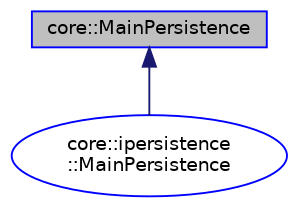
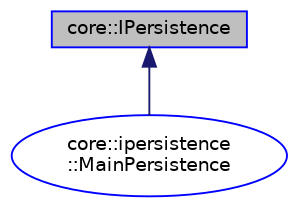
node "core::MainPersistence": label "core::MainPersistence" -> "core::IPersistence"
